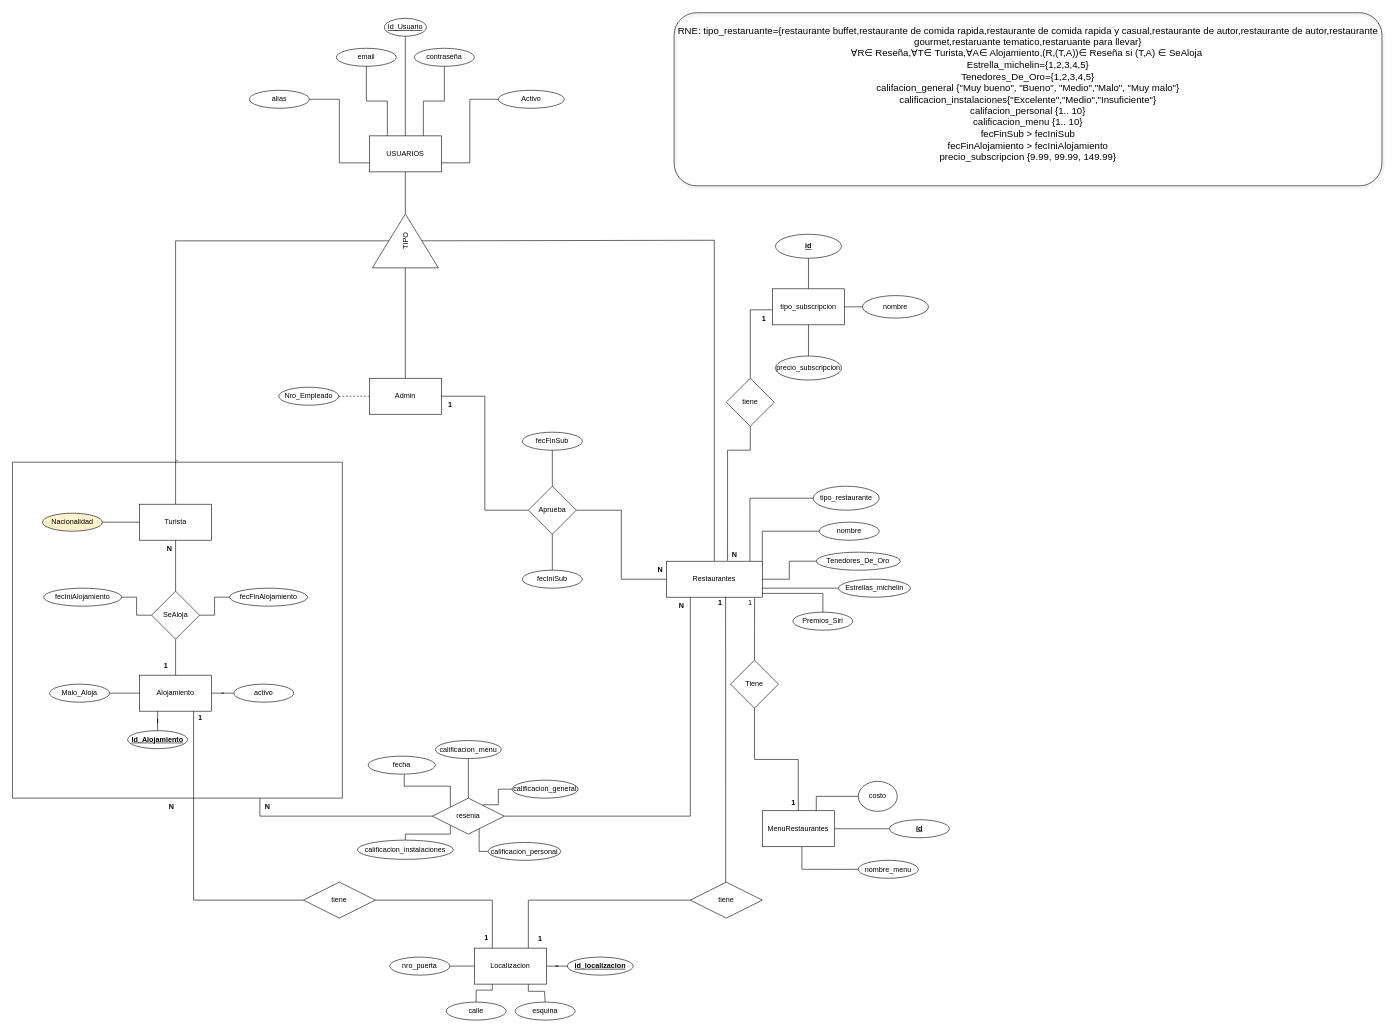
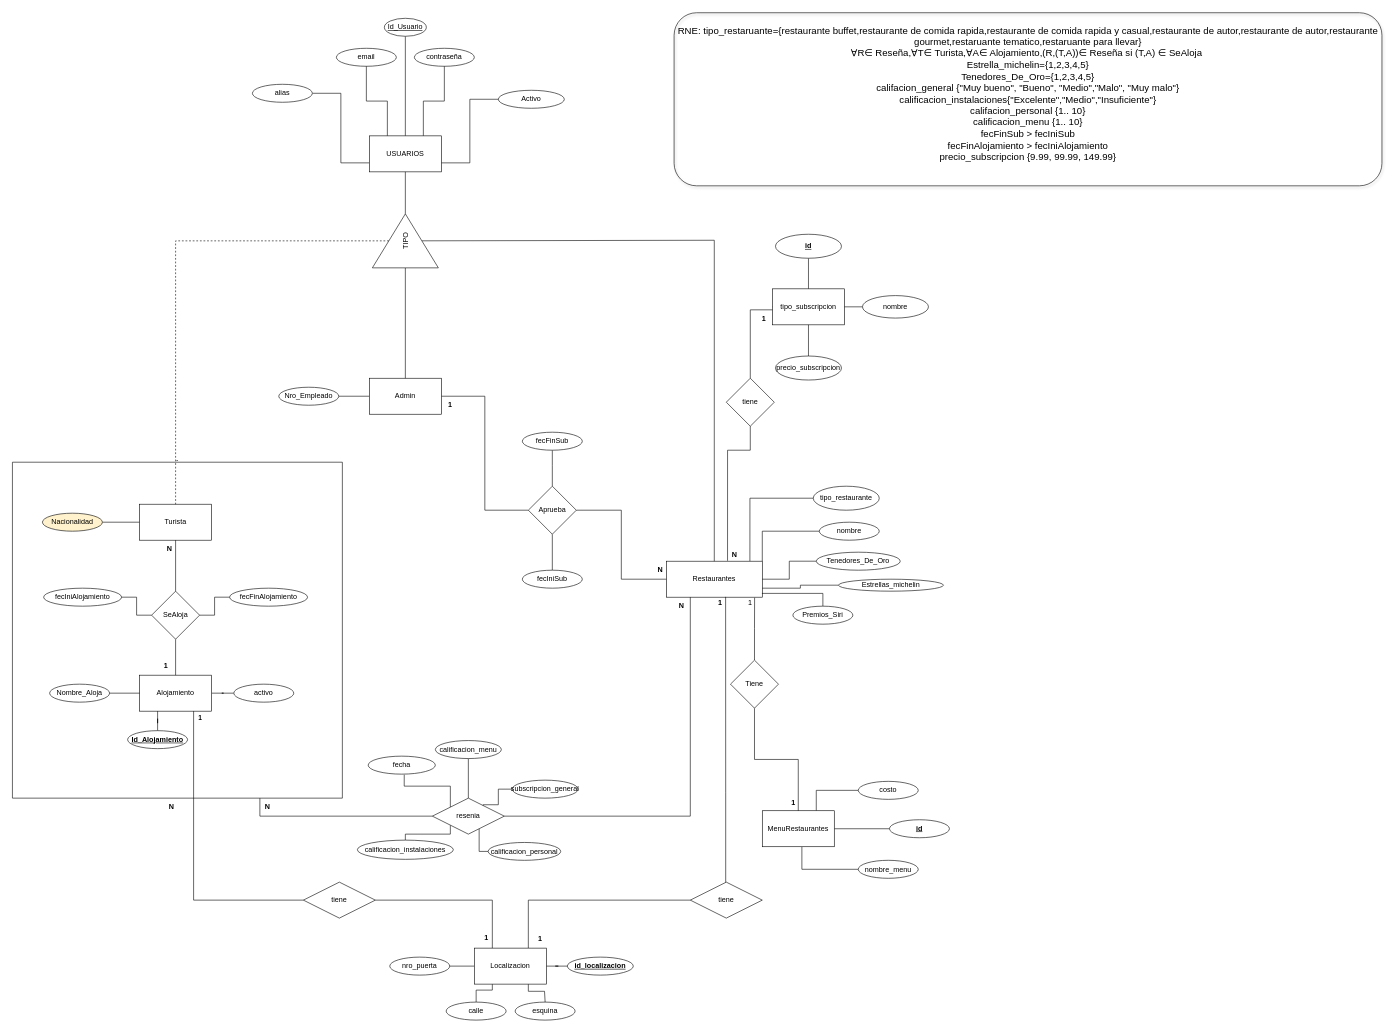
node "alias": moved (279, 99) -> (282, 93)
edge "TIPO" -- "Turista": style solid -> dashed
edge "Nro_Empleado" -- "Admin": style dashed -> solid
node "Estrellas_michelin": size 72x18 -> 105x12
node "Premios_Siri": moved (823, 621) -> (823, 615)
node "Malo_Aloja": label "Malo_Aloja" -> "Nombre_Aloja"
node "calificacion_general": label "calificacion_general" -> "subscripcion_general"
node "costo": size 39x30 -> 60x18
